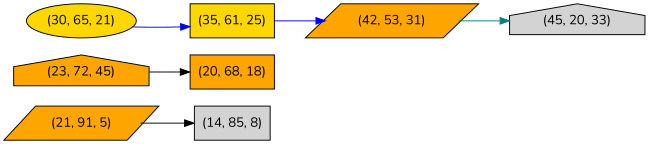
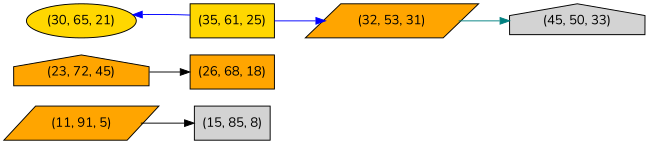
node "(42, 53, 31)": label "(42, 53, 31)" -> "(32, 53, 31)"
node "(45, 20, 33)": label "(45, 20, 33)" -> "(45, 50, 33)"
edge "(30, 65, 21)" -> "(35, 61, 25)": reversed
node "(20, 68, 18)": label "(20, 68, 18)" -> "(26, 68, 18)"
node "(21, 91, 5)": label "(21, 91, 5)" -> "(11, 91, 5)"
node "(14, 85, 8)": label "(14, 85, 8)" -> "(15, 85, 8)"
